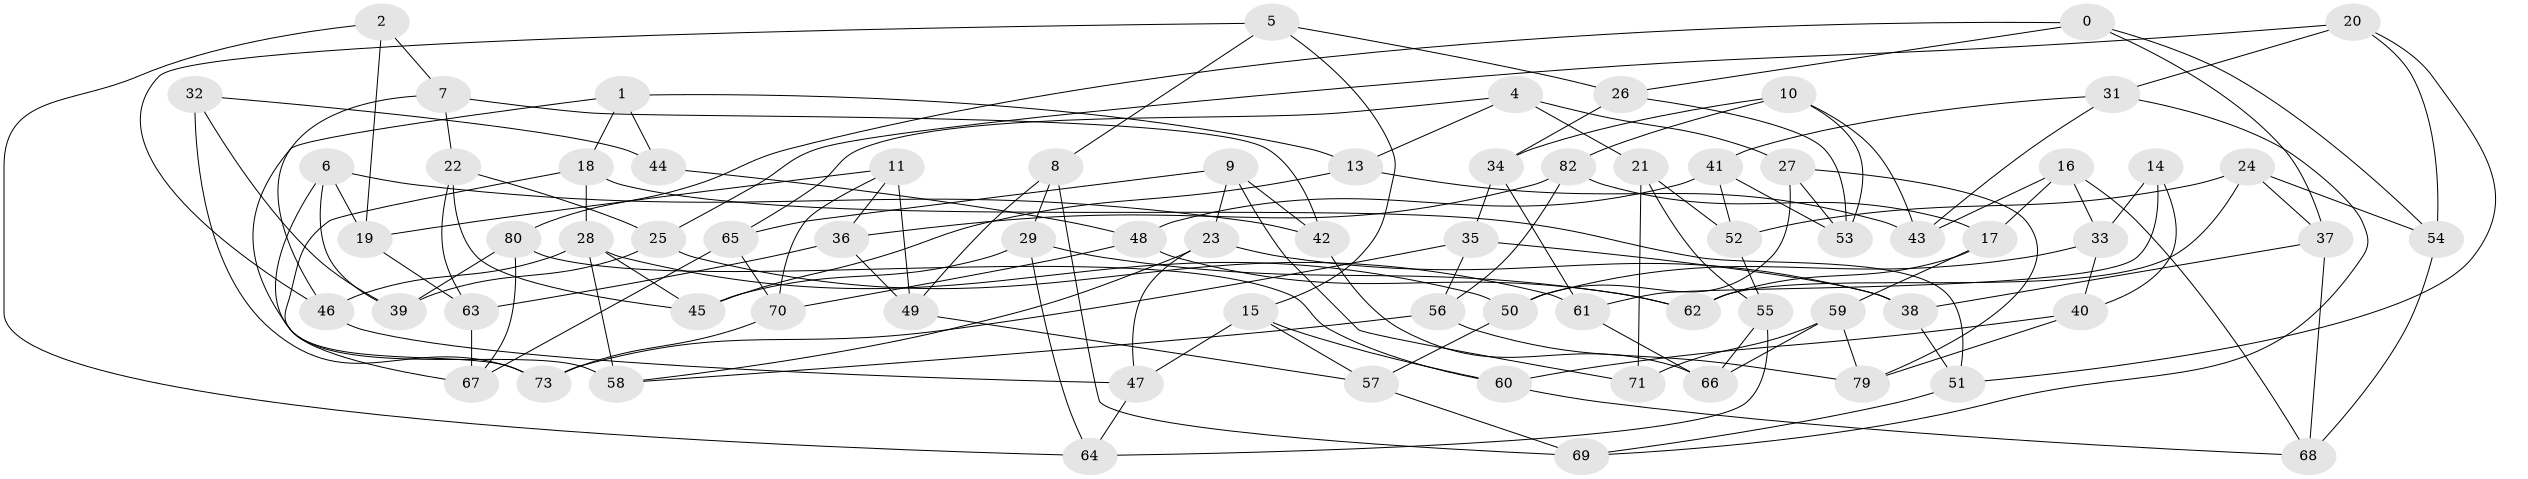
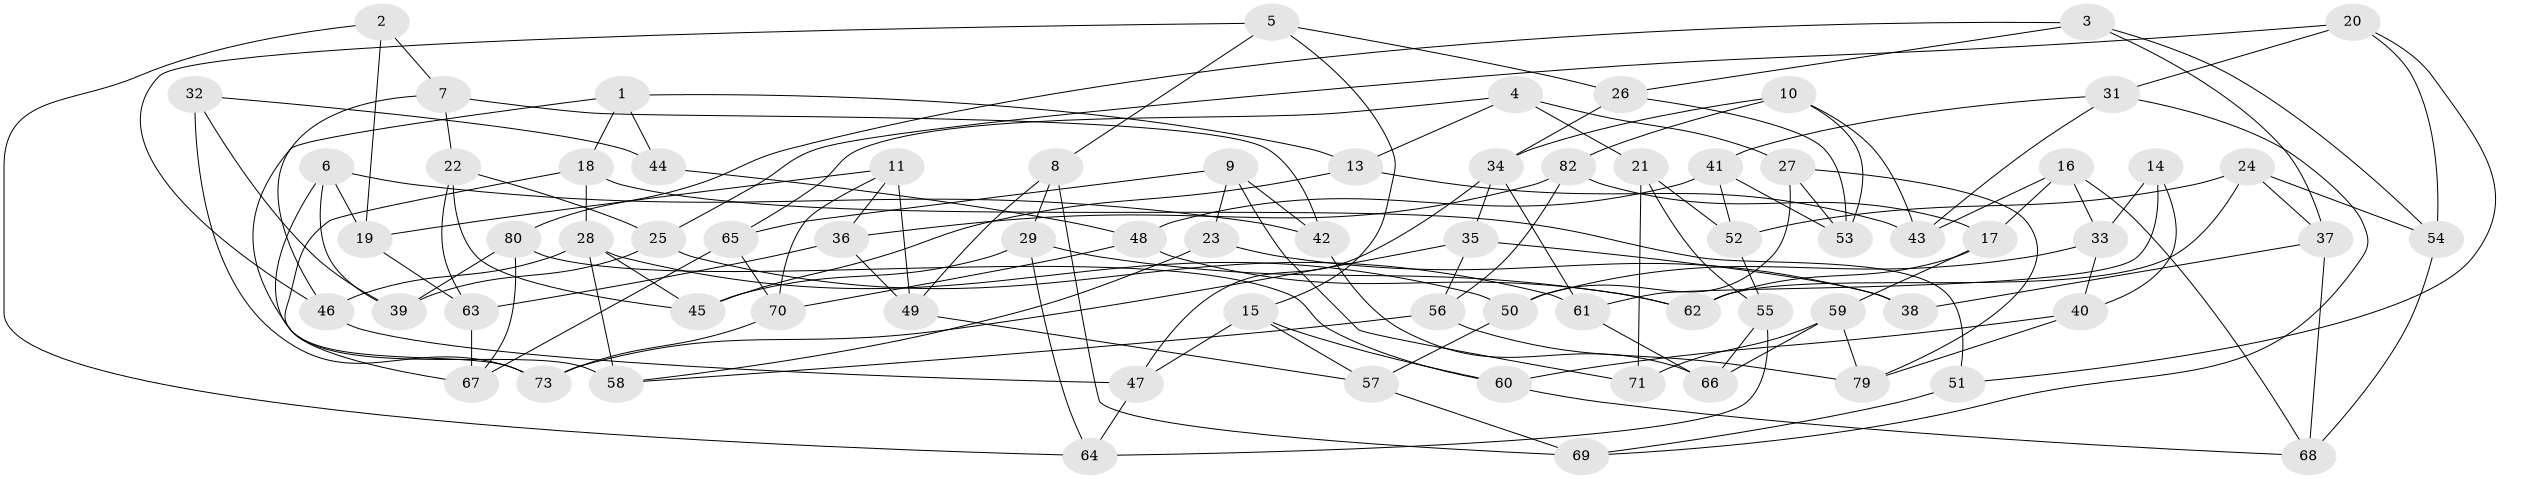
node "0": label "0" -> "3"
edge "23" -- "47": now "34" -- "47"
edge "38" -- "51": removed
